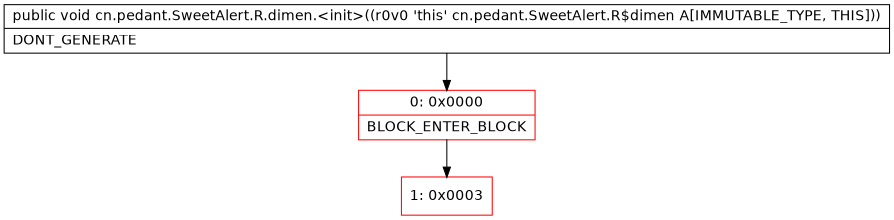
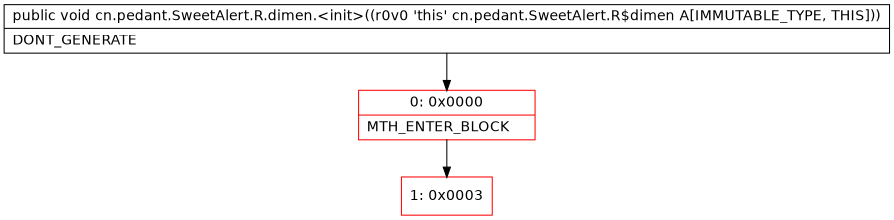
node "0: 0x0000": text "BLOCK_ENTER_BLOCK" -> "MTH_ENTER_BLOCK"
